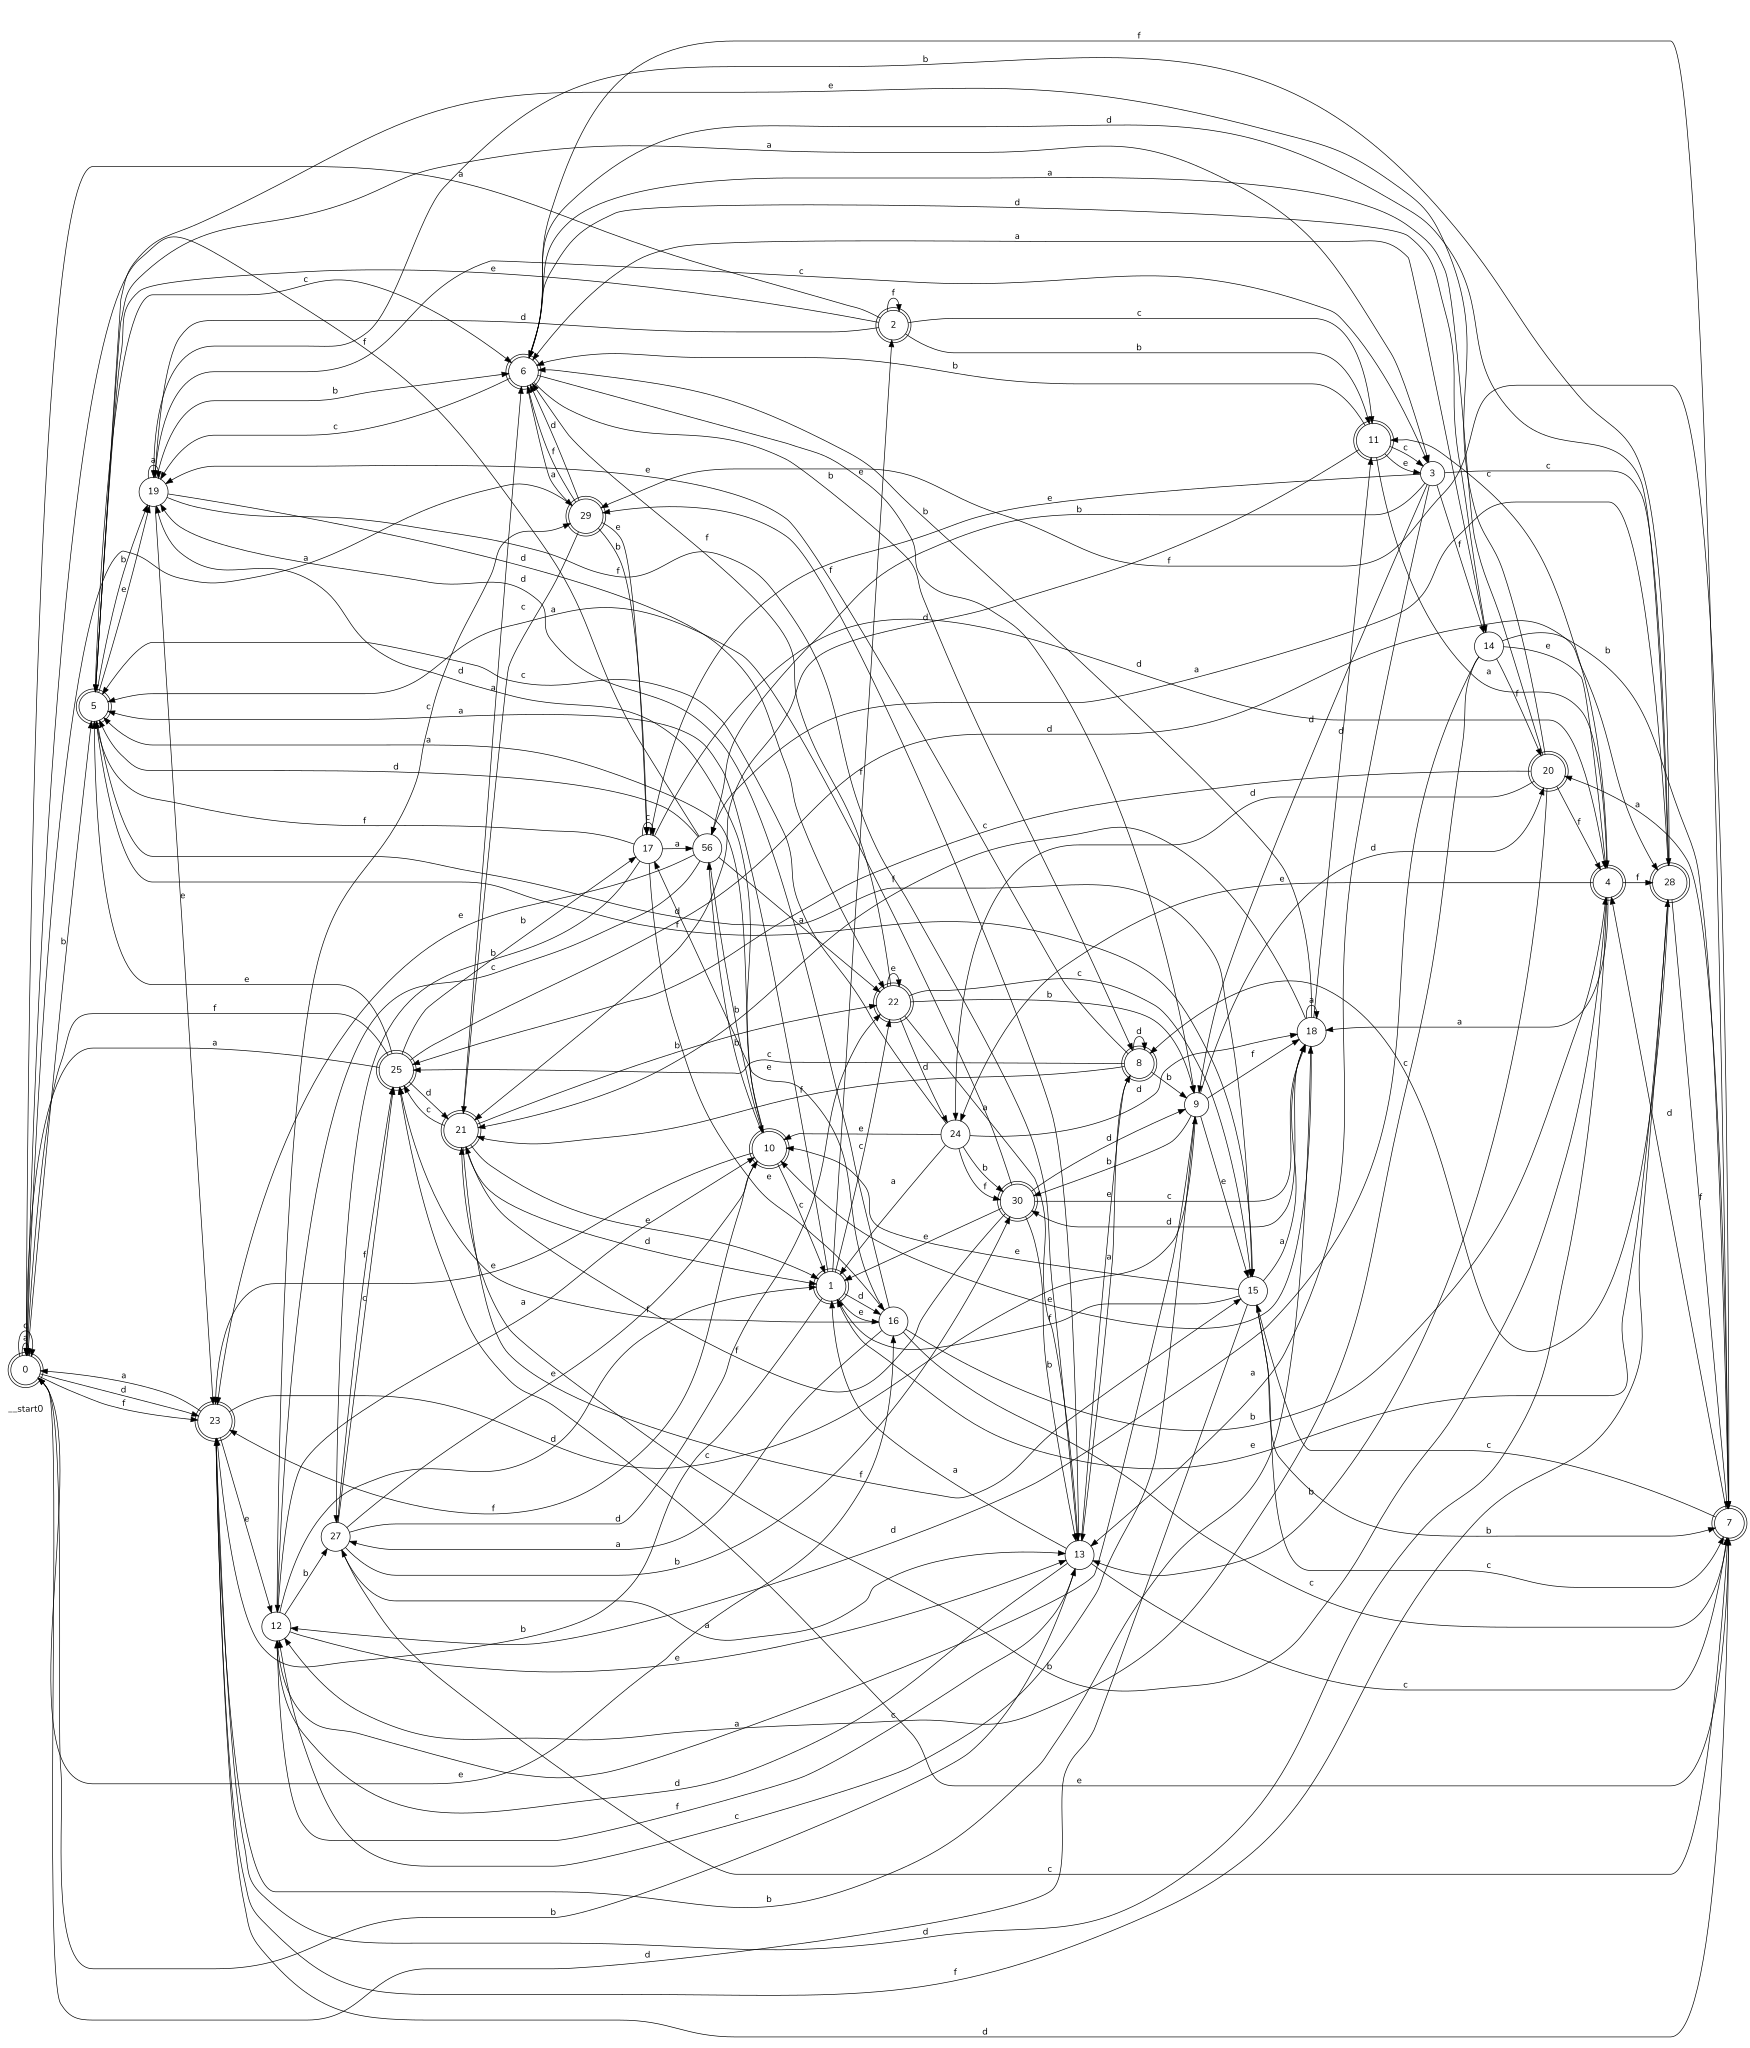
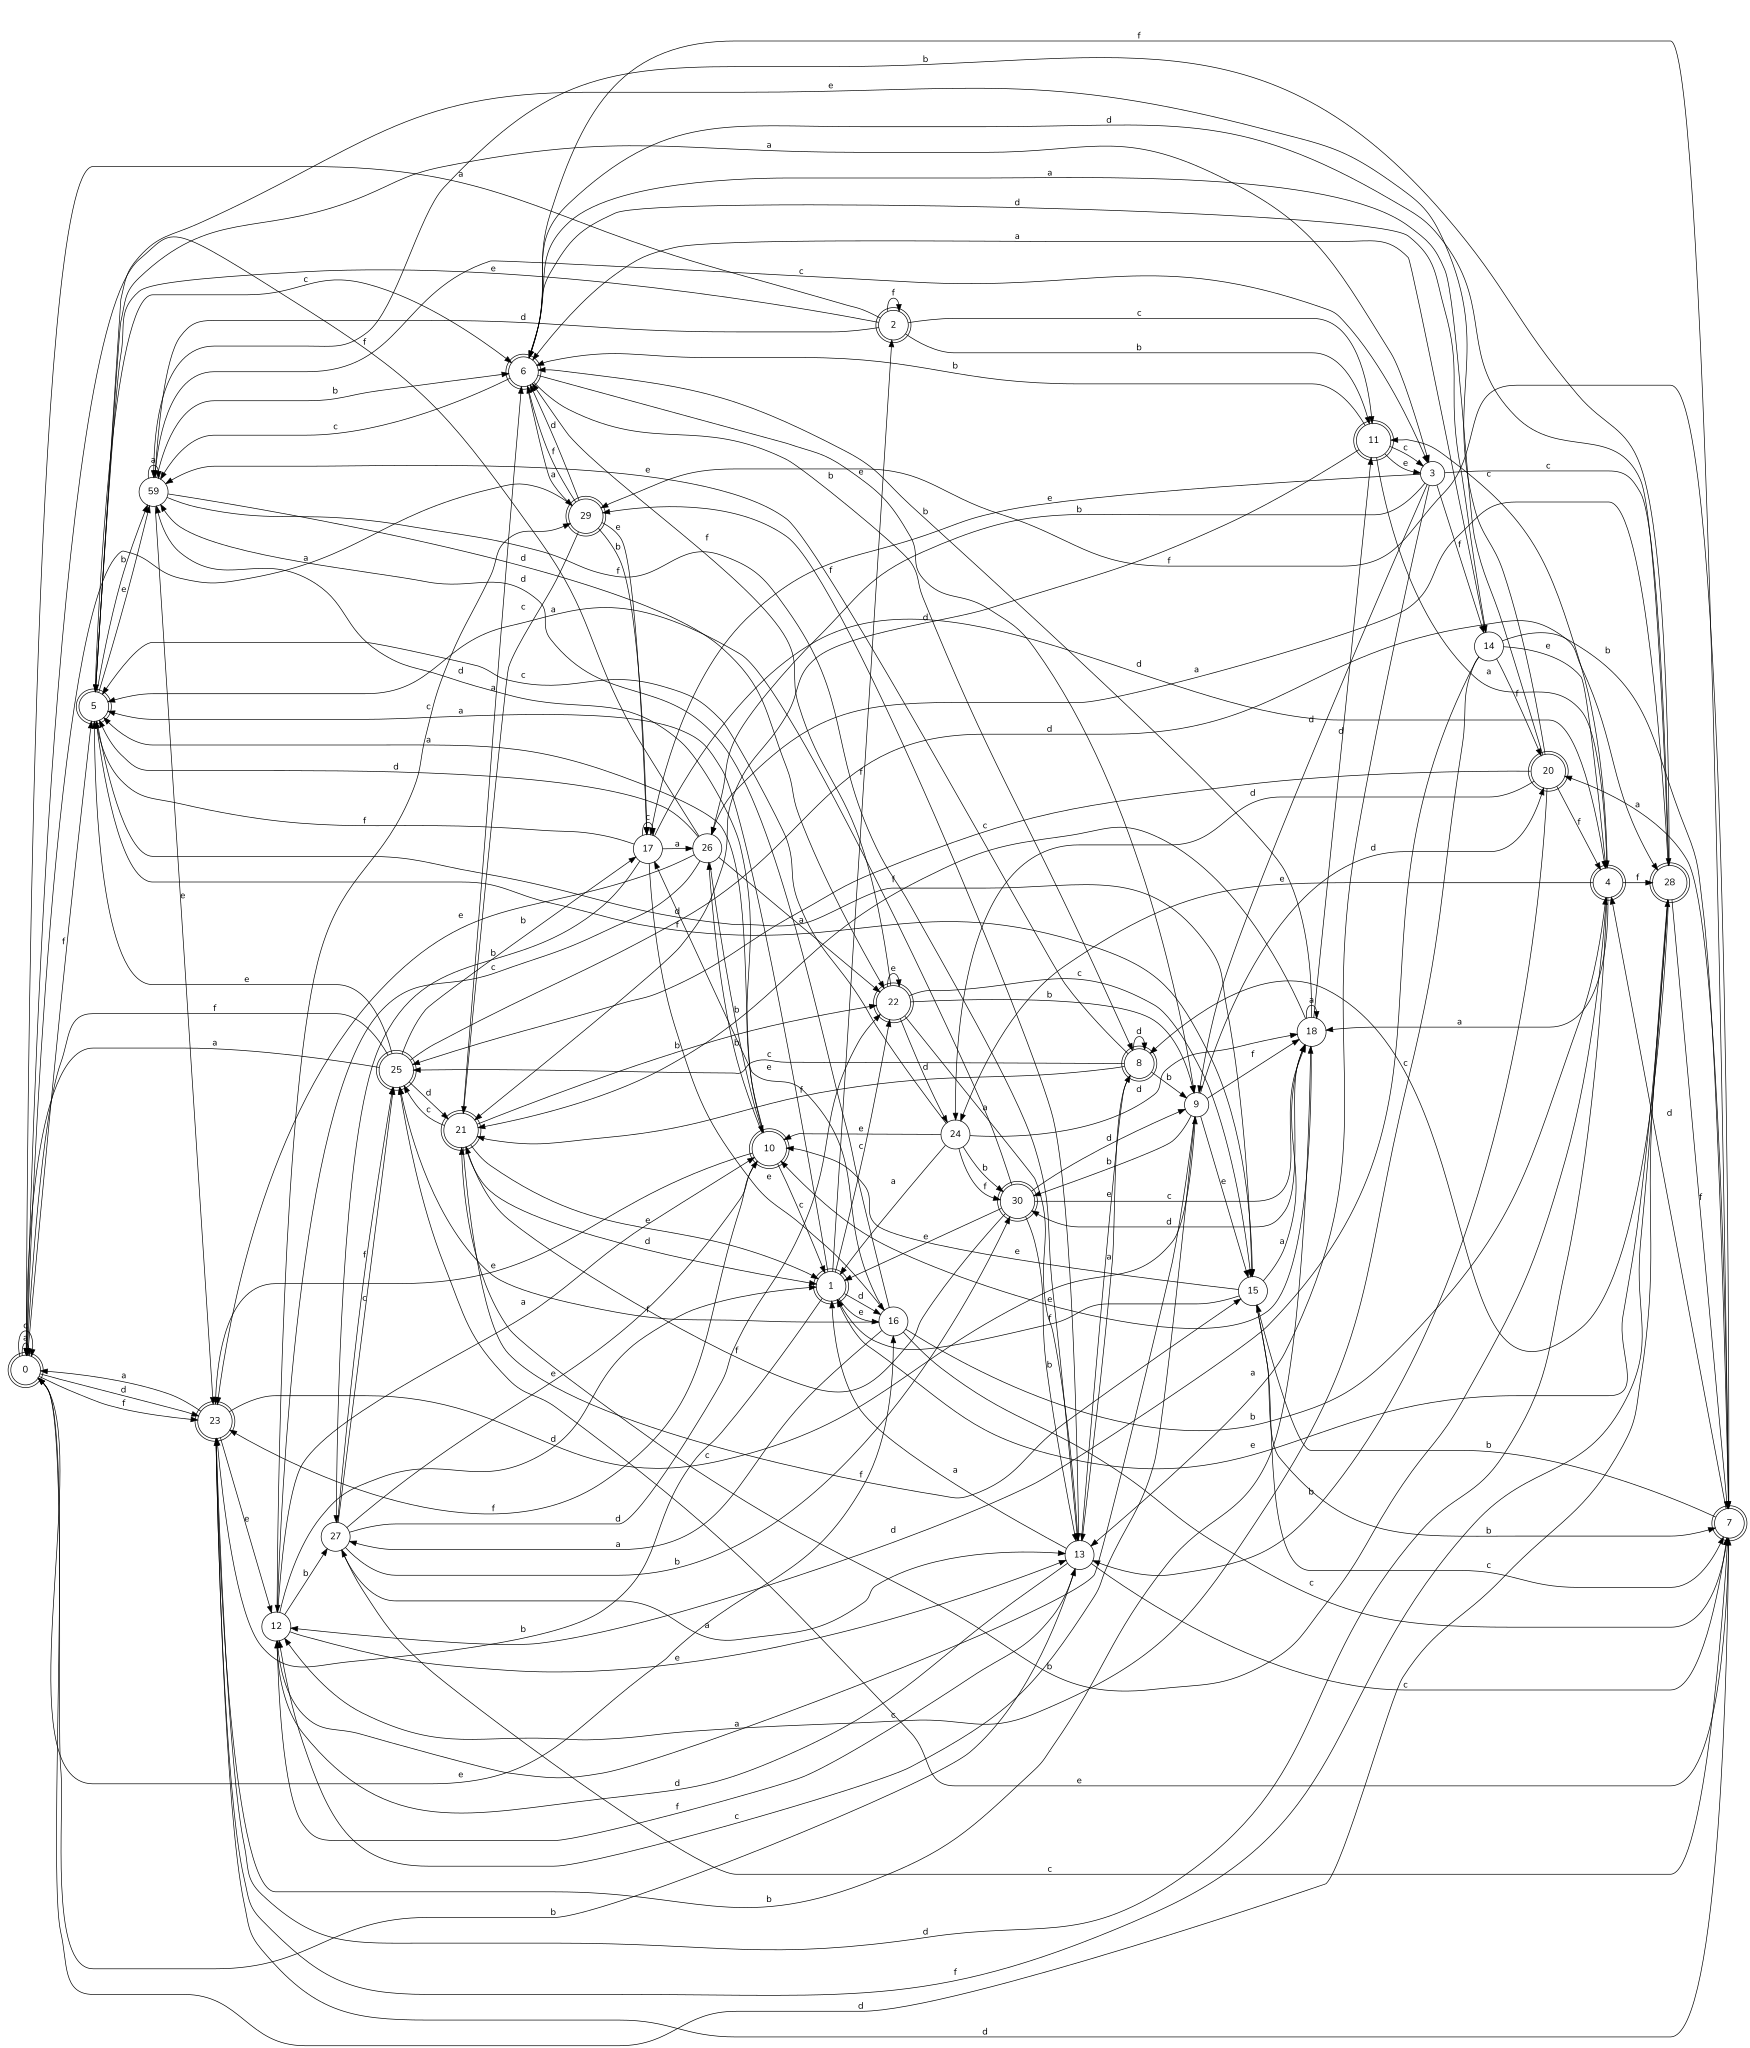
node "19": label "19" -> "59"
node "56": label "56" -> "26"
edge "0" -> "5": label "b" -> "f"
node "__start0": removed
edge "7" -> "15": label "c" -> "b"
edge "15" -> "0": now "28" -> "0"
